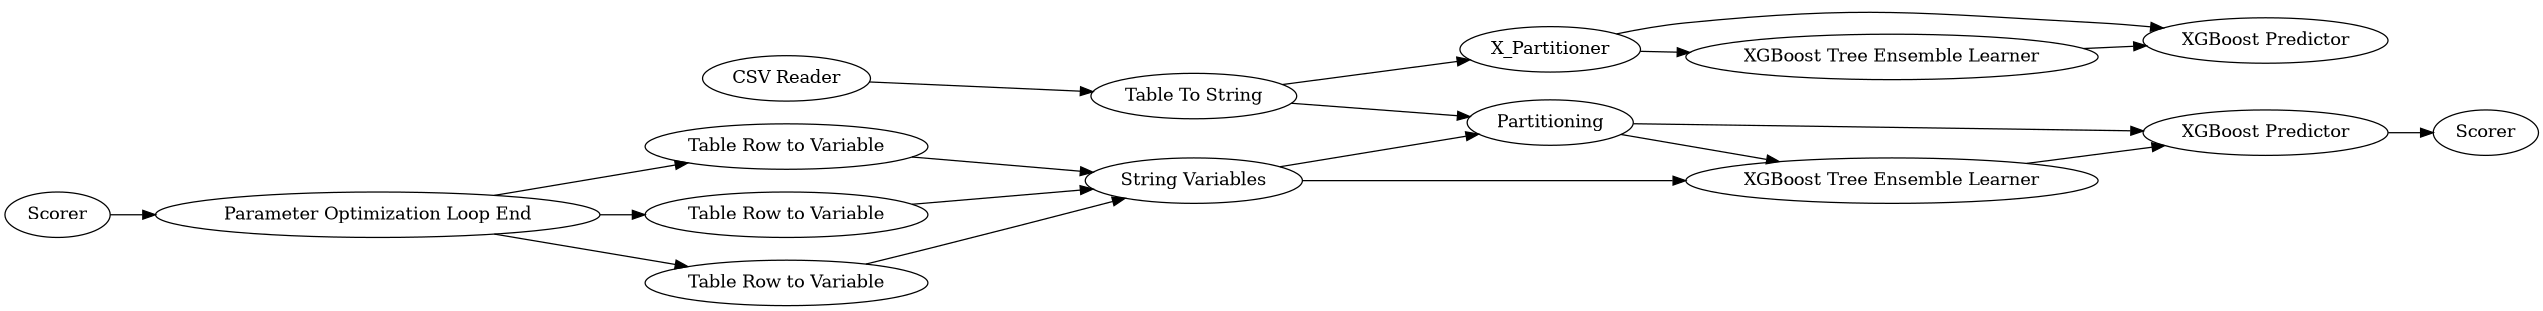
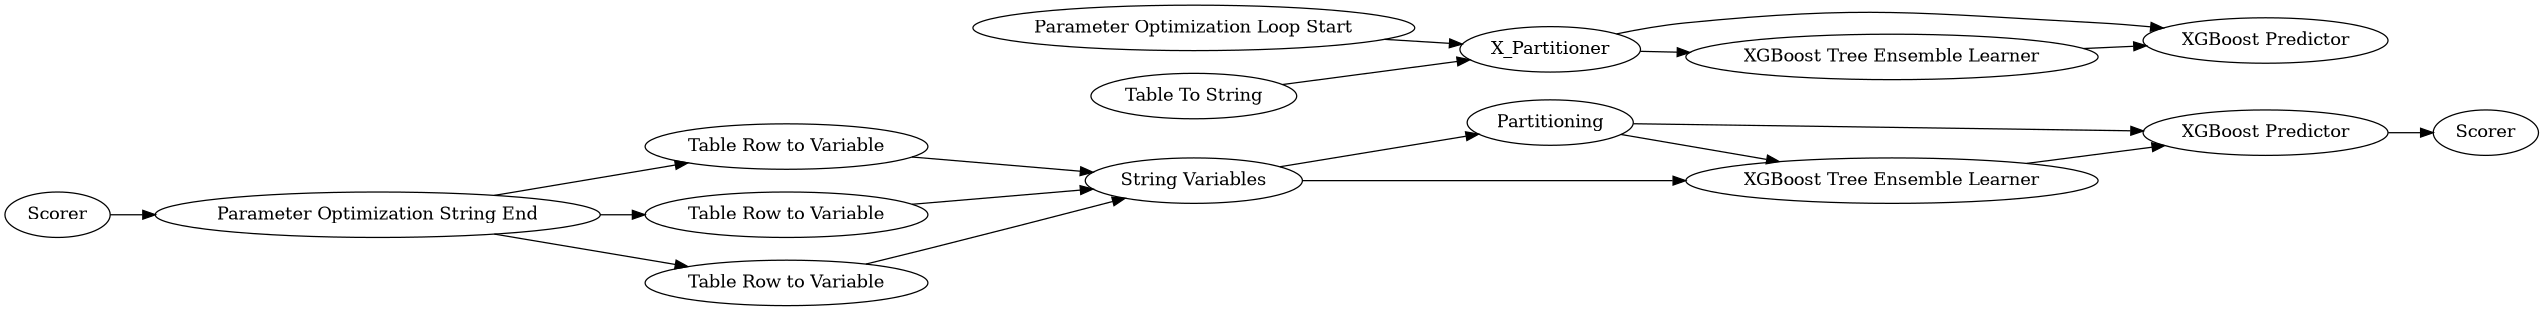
node "Parameter Optimization Loop Start": added
node "CSV Reader": removed
edge "Table To String" -> "Partitioning": removed
node "Parameter Optimization Loop End": label "Parameter Optimization Loop End" -> "Parameter Optimization String End"
